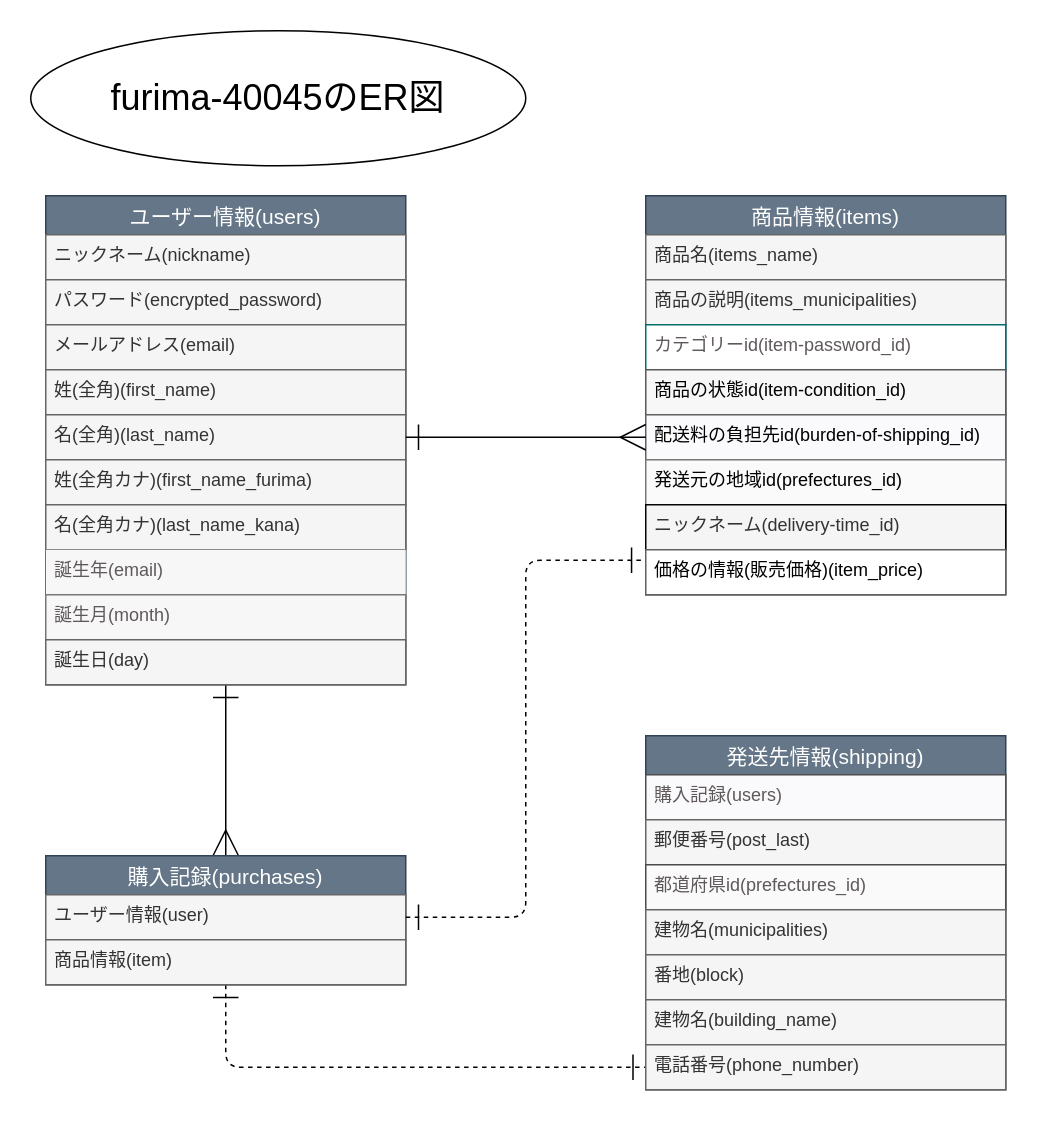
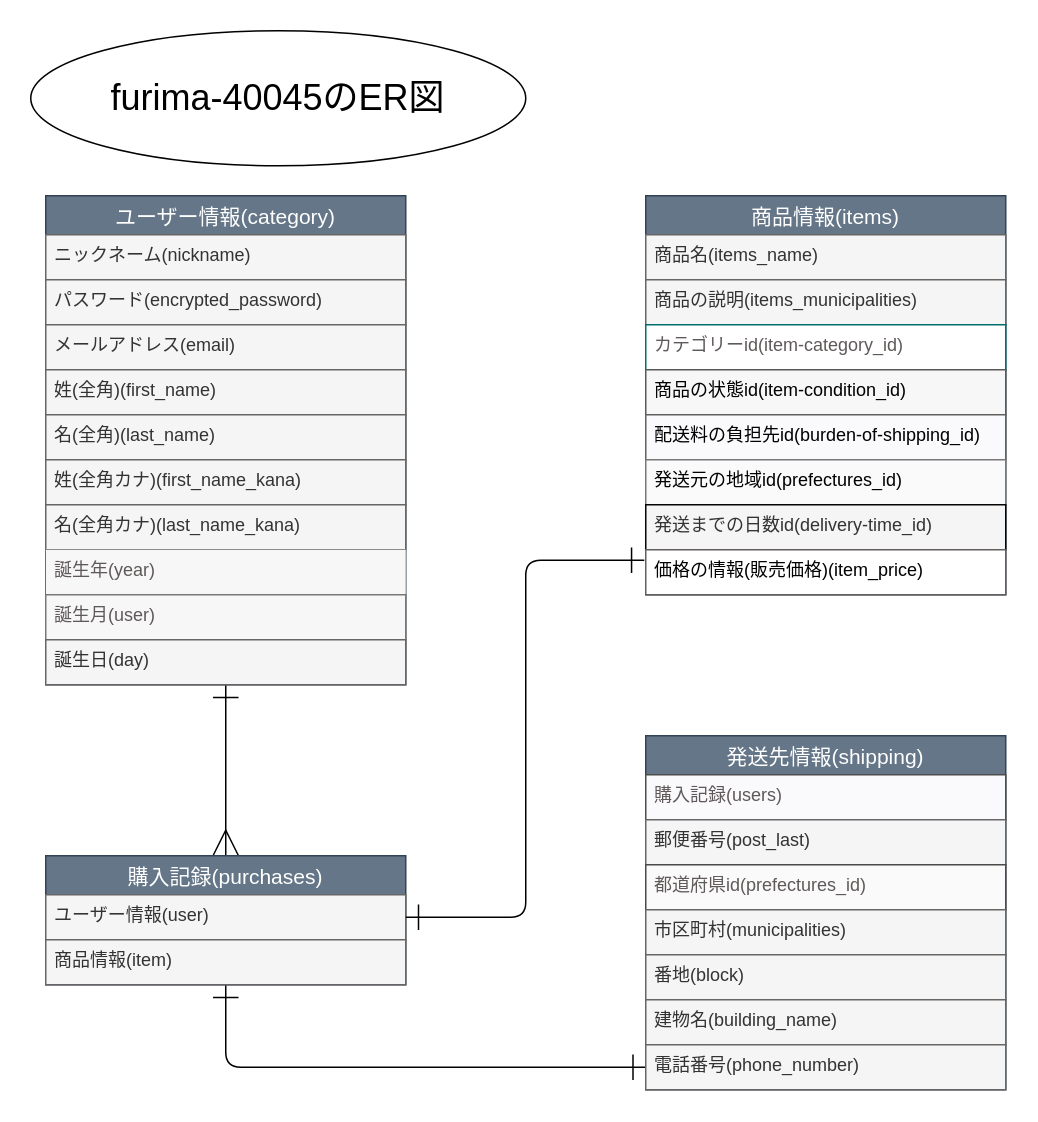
node "ユーザー情報(users)": label "ユーザー情報(users)" -> "ユーザー情報(category)"
node "カテゴリーid(item-password_id)": label "カテゴリーid(item-password_id)" -> "カテゴリーid(item-category_id)"
edge "名(全角)(last_name)" -- "配送料の負担先id(burden-of-shipping_id)": removed
node "姓(全角カナ)(first_name_furima)": label "姓(全角カナ)(first_name_furima)" -> "姓(全角カナ)(first_name_kana)"
node "ニックネーム(delivery-time_id)": label "ニックネーム(delivery-time_id)" -> "発送までの日数id(delivery-time_id)"
node "誕生年(email)": label "誕生年(email)" -> "誕生年(year)"
node "誕生月(month)": label "誕生月(month)" -> "誕生月(user)"
edge "価格の情報(販売価格)(item_price)" -- "ユーザー情報(user)": style dashed -> solid
node "建物名(municipalities)": label "建物名(municipalities)" -> "市区町村(municipalities)"
edge "購入記録(purchases)" -- "電話番号(phone_number)": style dashed -> solid
